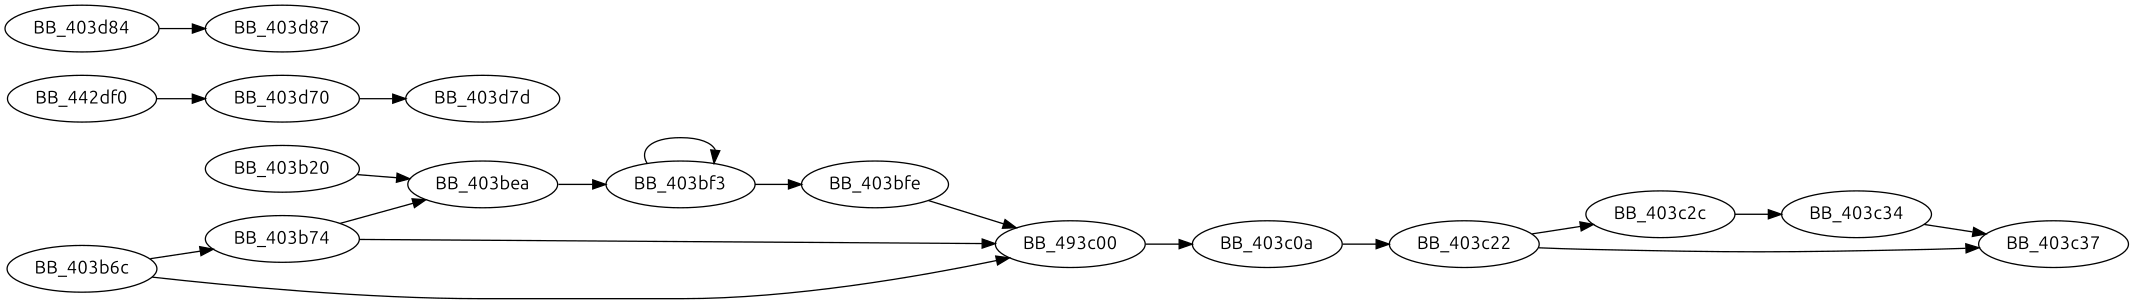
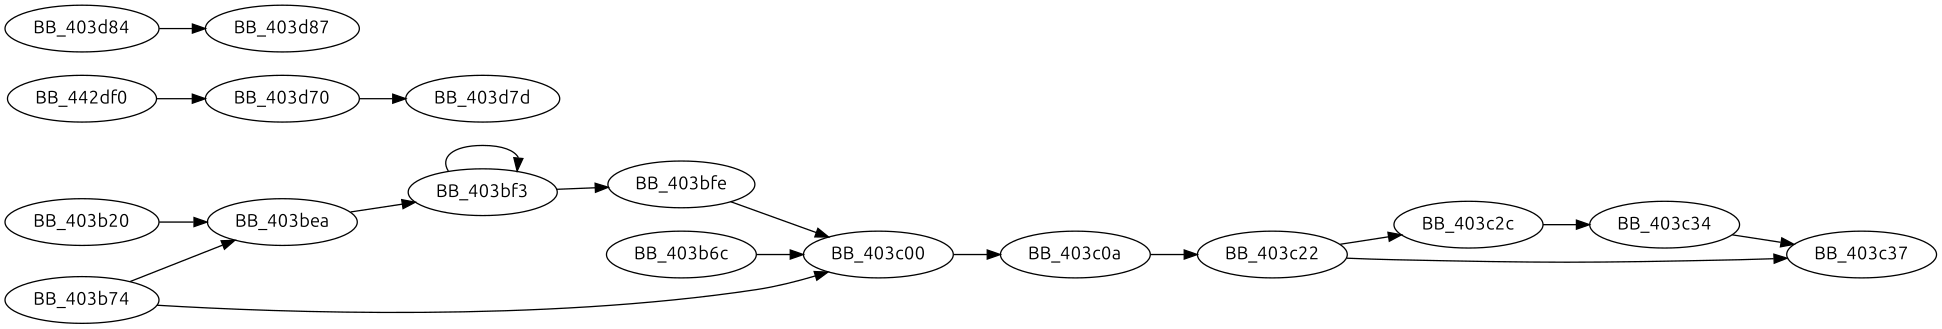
node "BB_493c00": label "BB_493c00" -> "BB_403c00"
edge "BB_403b6c" -> "BB_403b74": removed
